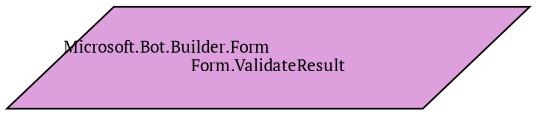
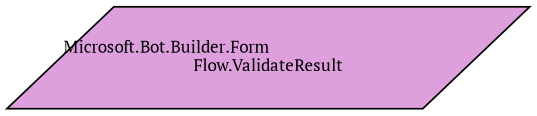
node "Microsoft.Bot.Builder.Form Form.ValidateResult": label "Microsoft.Bot.Builder.Form Form.ValidateResult" -> "Microsoft.Bot.Builder.Form Flow.ValidateResult"
